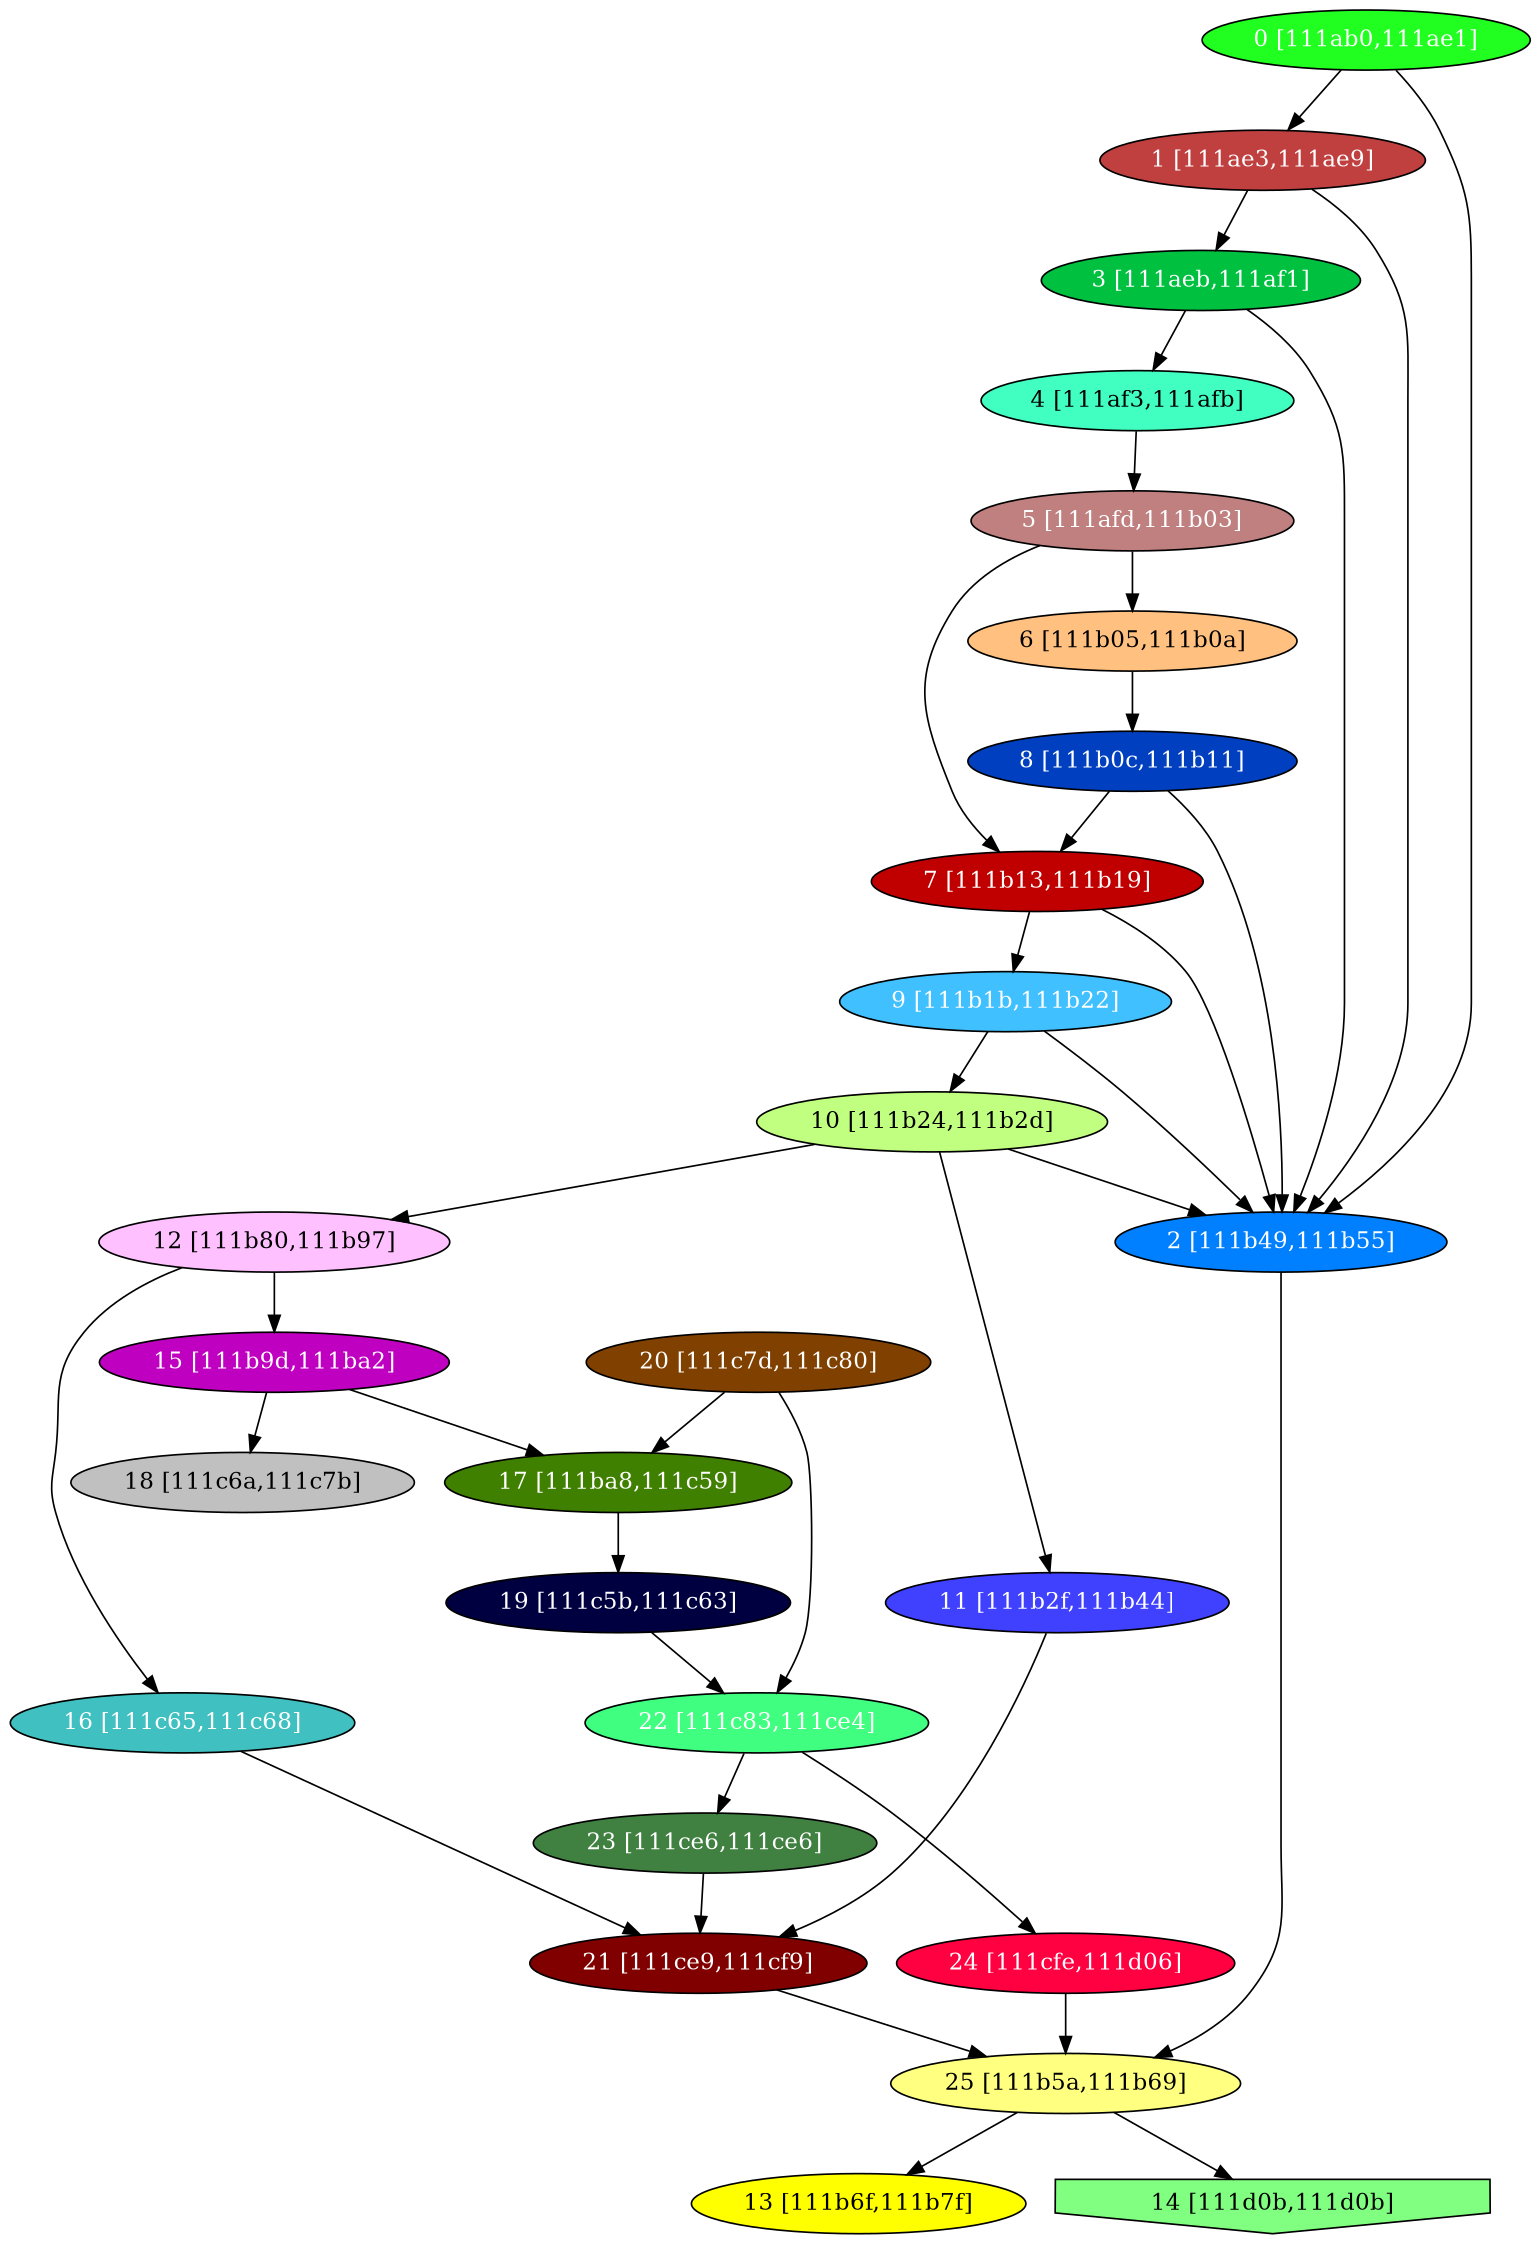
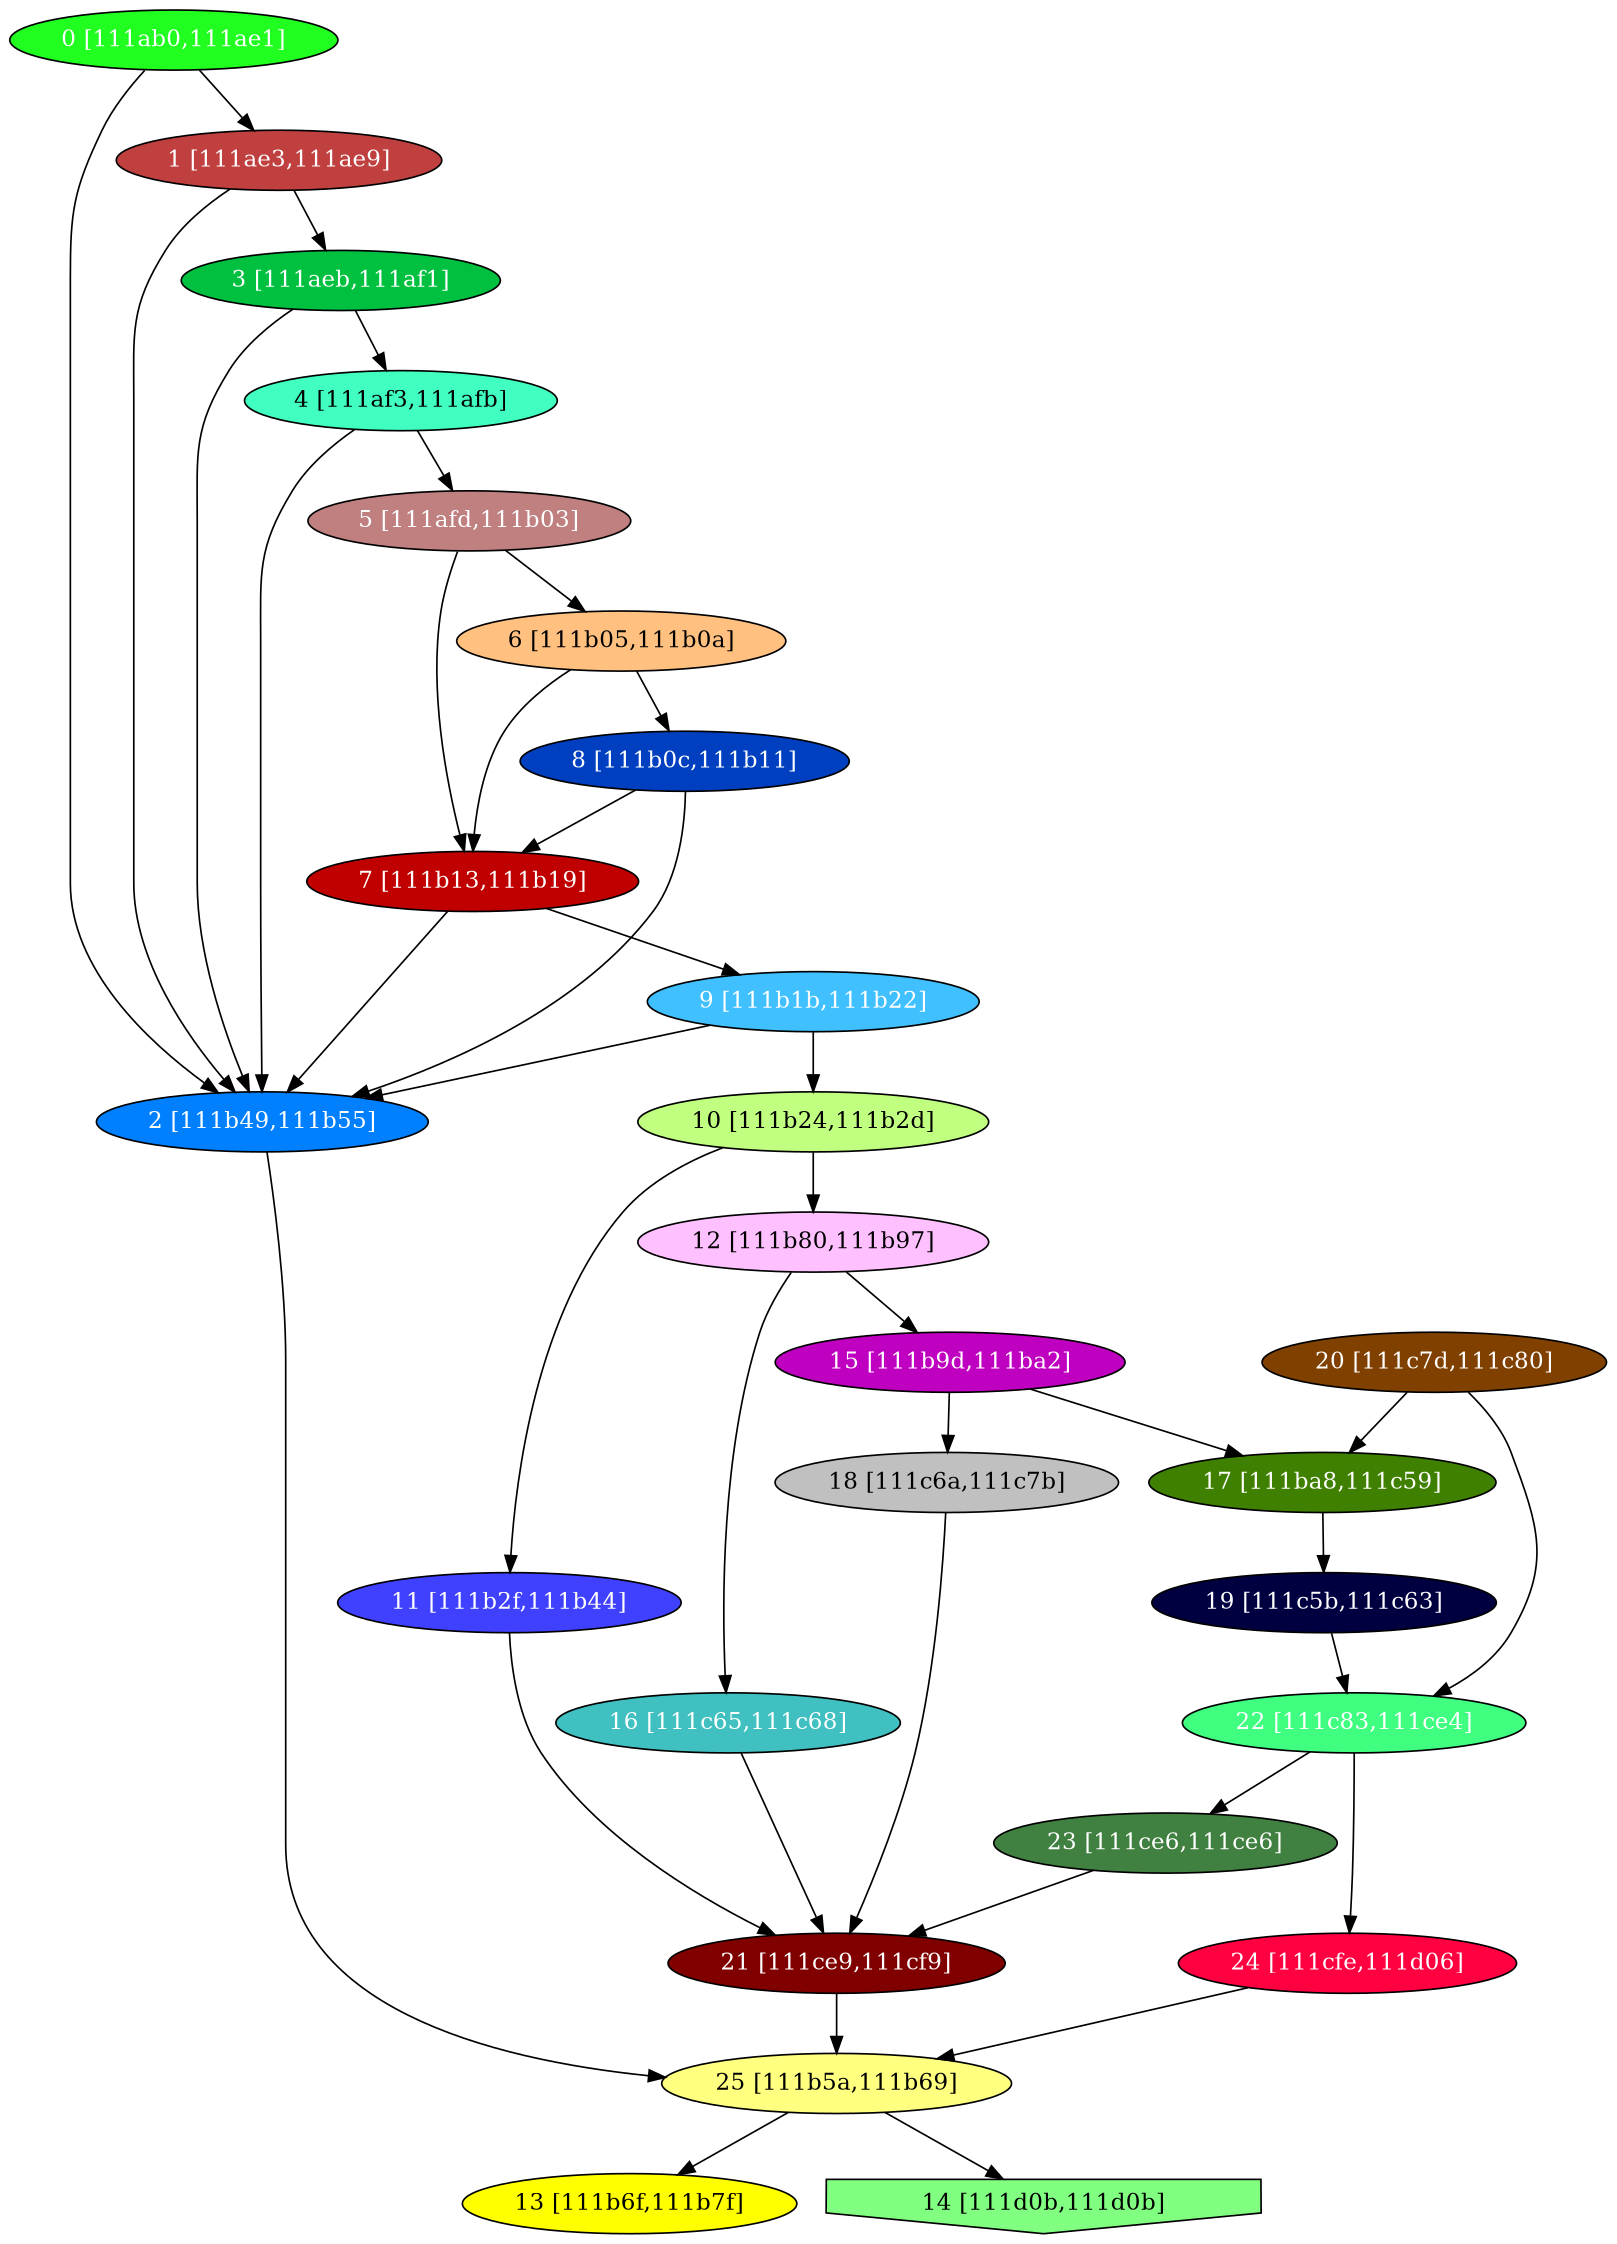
edge "6 [111b05,111b0a]" -> "7 [111b13,111b19]": added
edge "10 [111b24,111b2d]" -> "2 [111b49,111b55]": now "4 [111af3,111afb]" -> "2 [111b49,111b55]"
edge "18 [111c6a,111c7b]" -> "21 [111ce9,111cf9]": added
